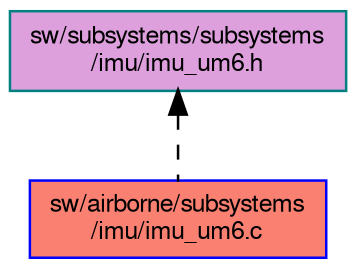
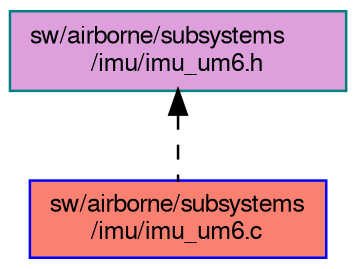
node "sw/subsystems/subsystems /imu/imu_um6.h": label "sw/subsystems/subsystems /imu/imu_um6.h" -> "sw/airborne/subsystems /imu/imu_um6.h"
